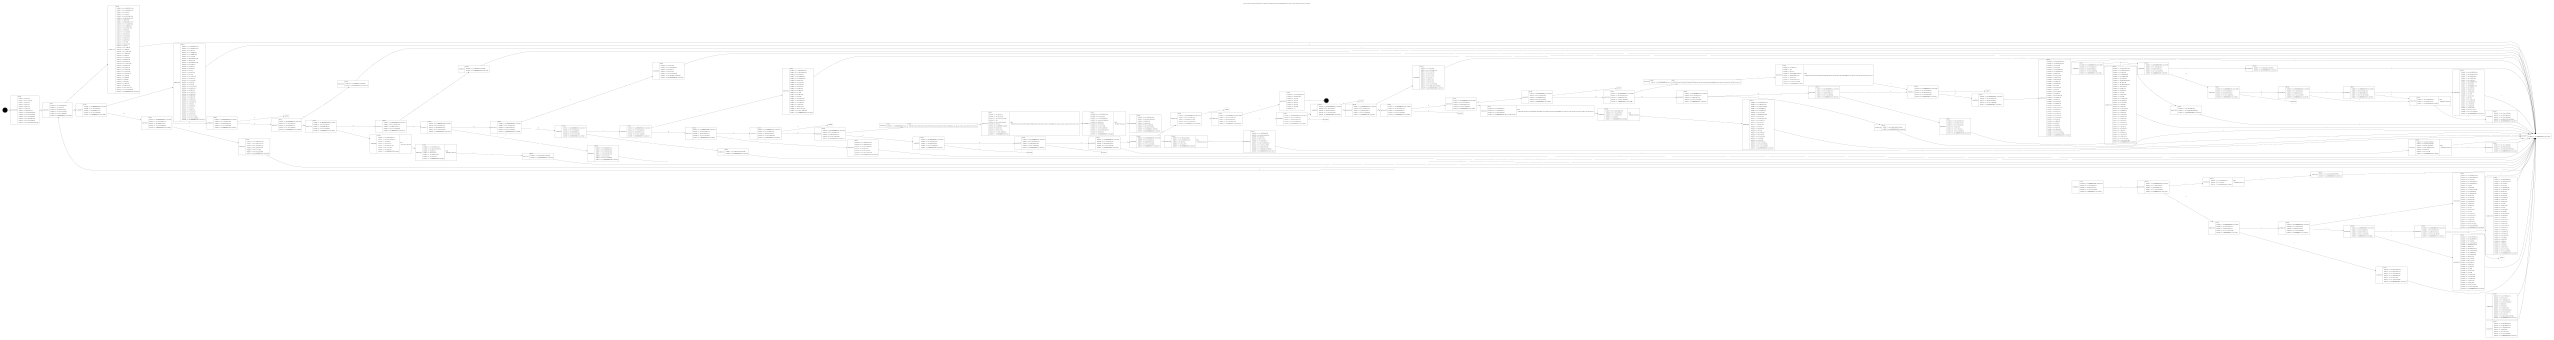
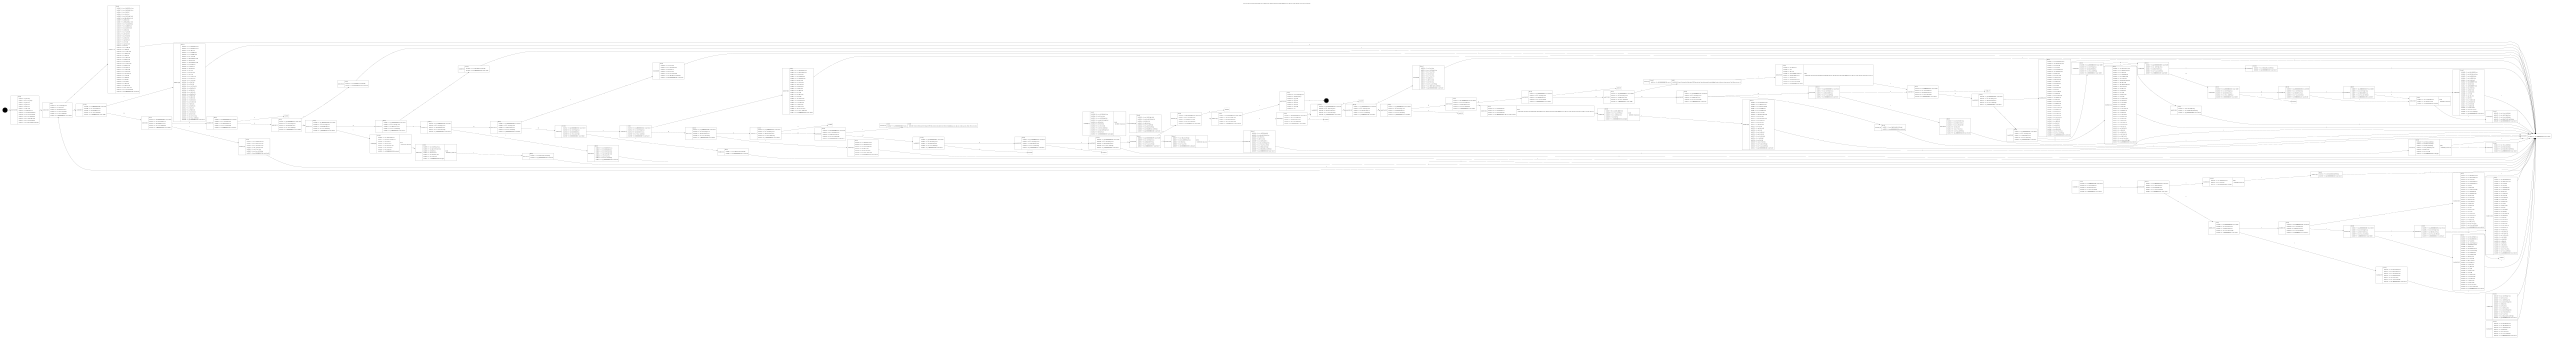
node "0x401adc [44]": removed
node "0x4017f2 [25]": added
